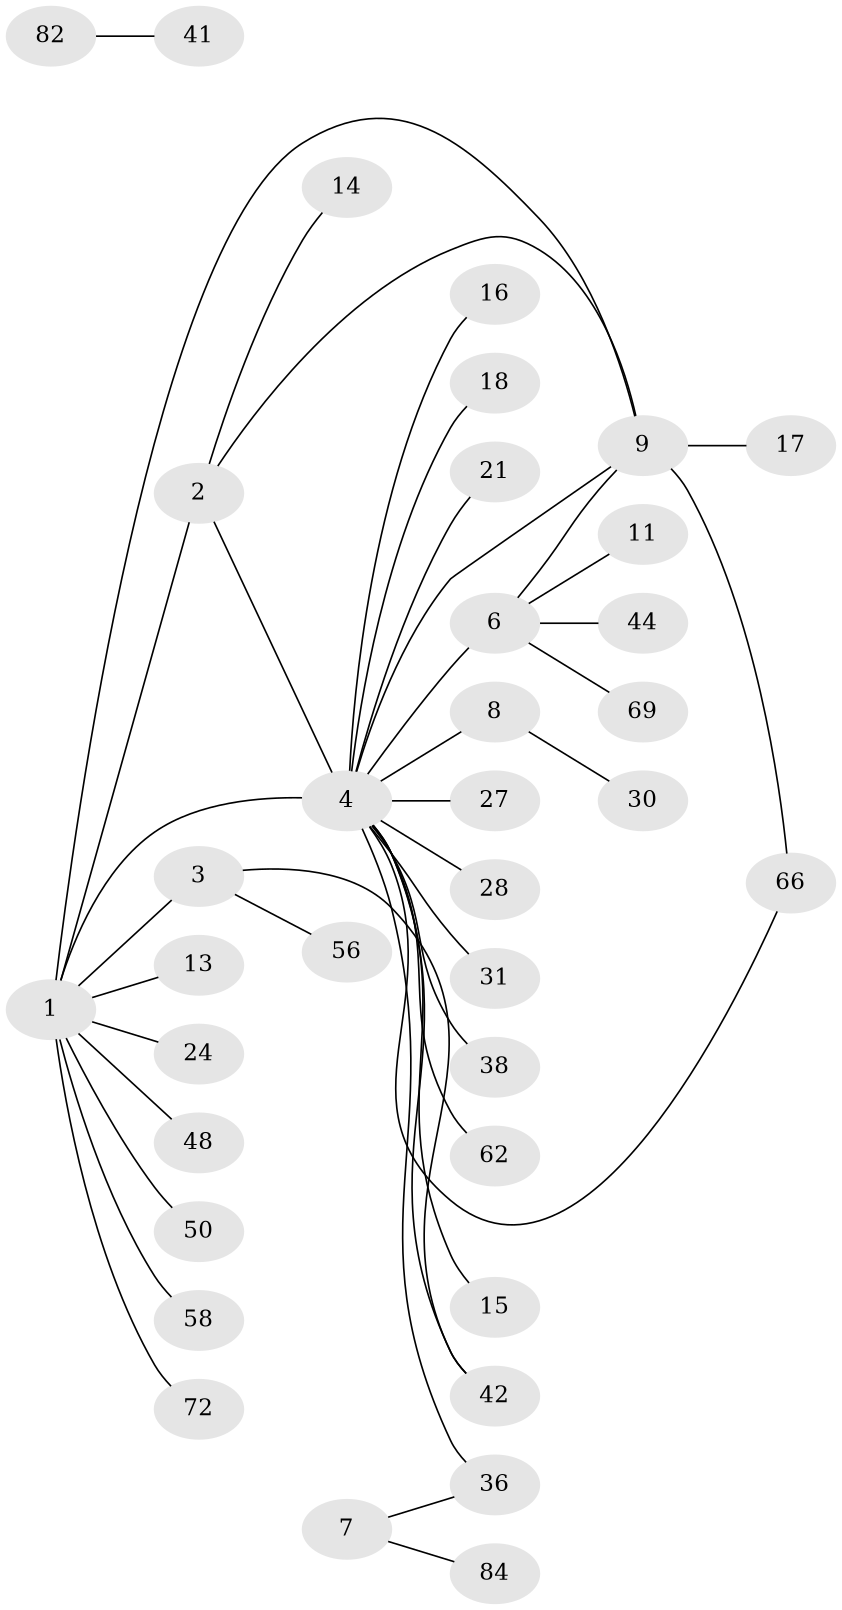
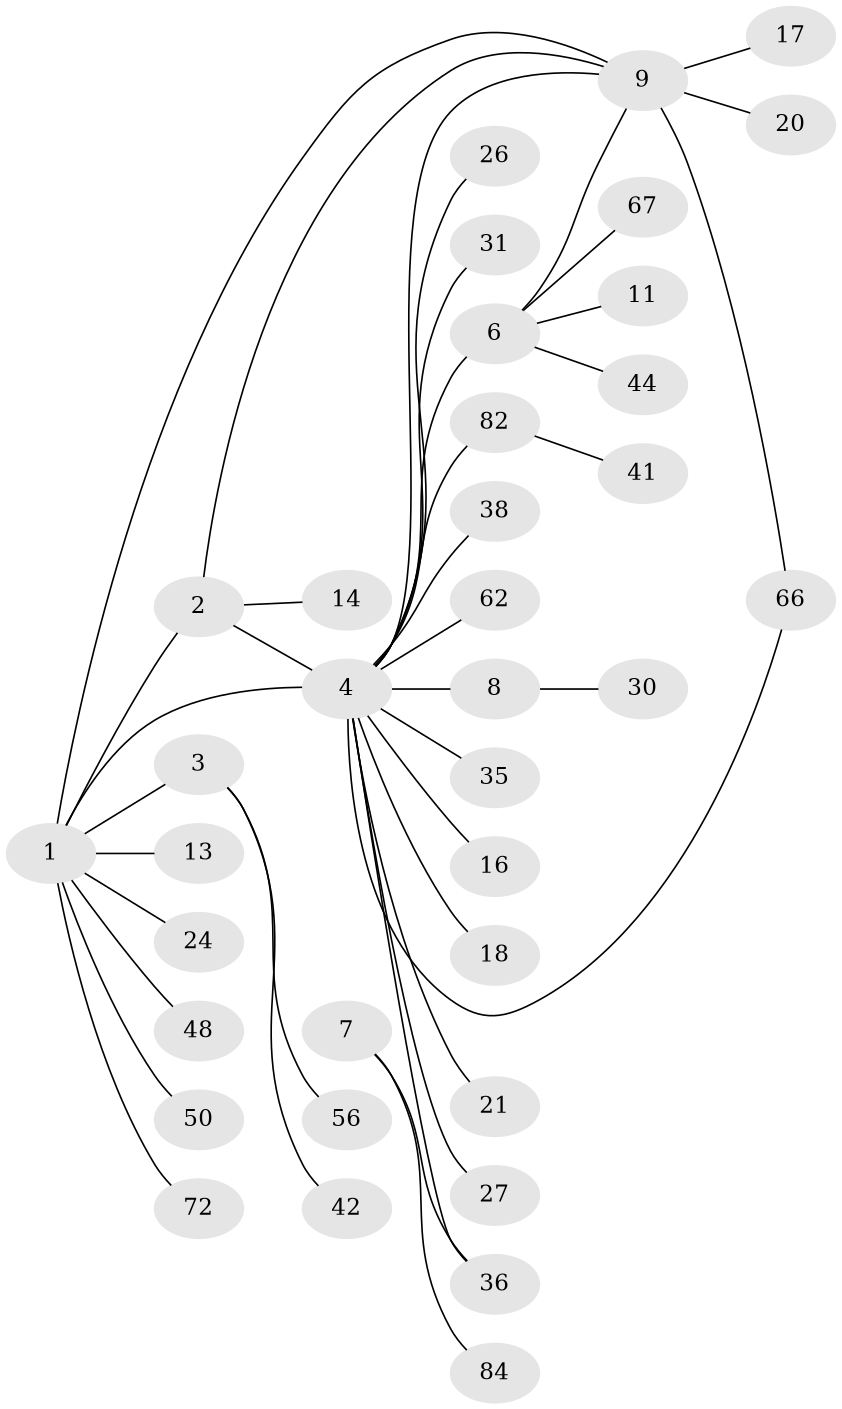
node "20": added
node "69": label "69" -> "67"
node "28": label "28" -> "26"
edge "4" -- "42": now "4" -- "82"
node "15": label "15" -> "35"
node "58": removed
